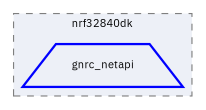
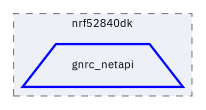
cluster "nrf32840dk": label "nrf32840dk" -> "nrf52840dk"
